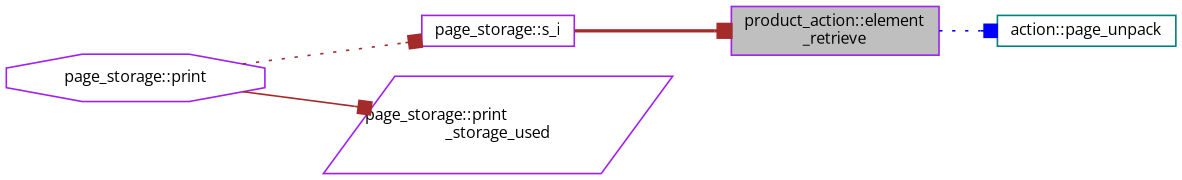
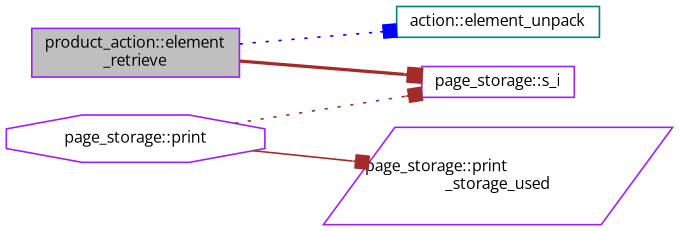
edge "page_storage::s_i" -> "product_action::element _retrieve": reversed
node "action::page_unpack": label "action::page_unpack" -> "action::element_unpack"
